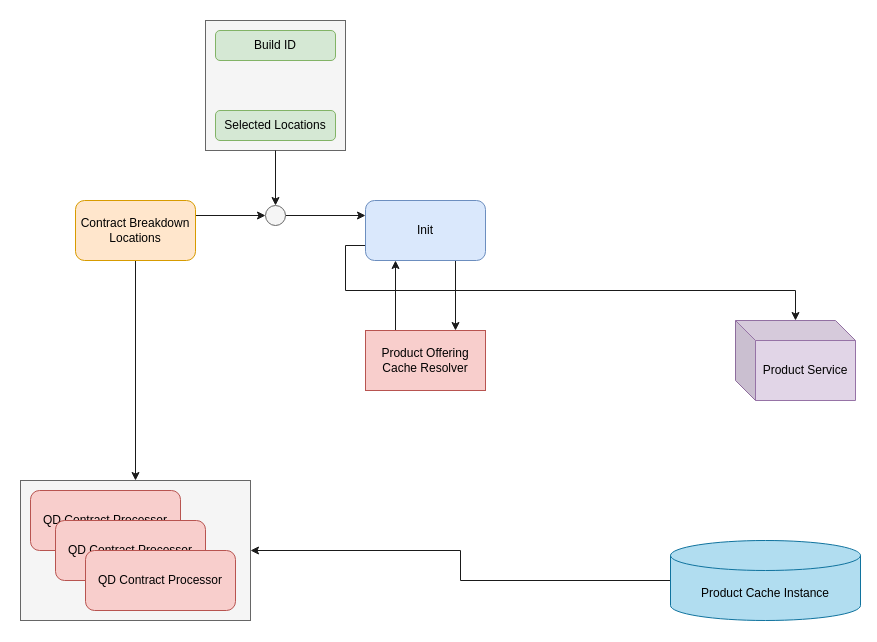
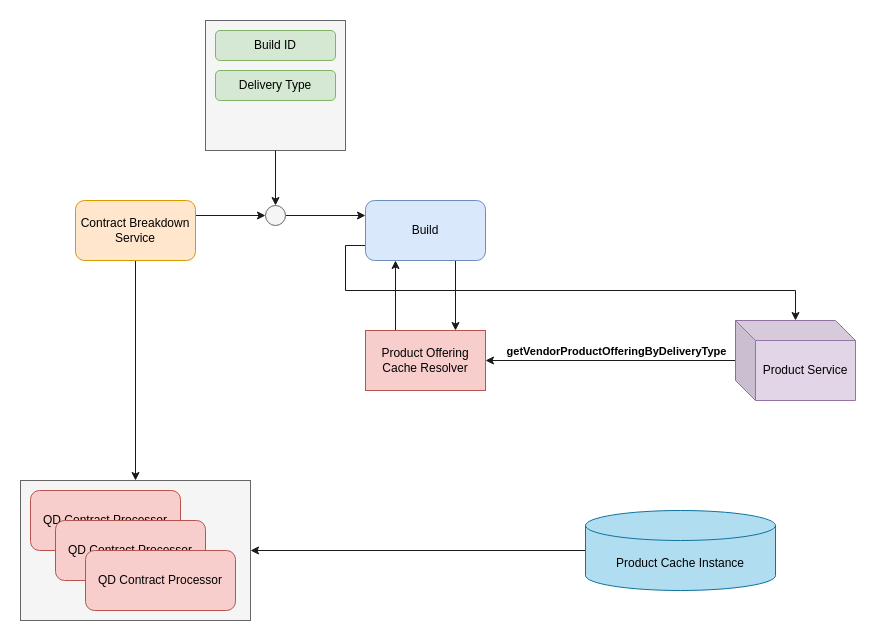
node "Delivery Type": added
node "Selected Locations": removed
node "Contract Breakdown Locations": label "Contract Breakdown Locations" -> "Contract Breakdown Service"
node "Init": label "Init" -> "Build"
edge "Product Service" -> "Product Offering Cache Resolver": added, label "getVendorProductOfferingByDeliveryType"
node "Product Cache Instance": moved (766, 581) -> (681, 551)
